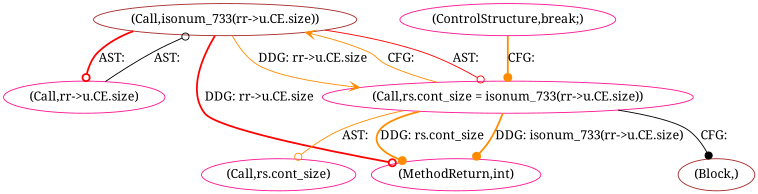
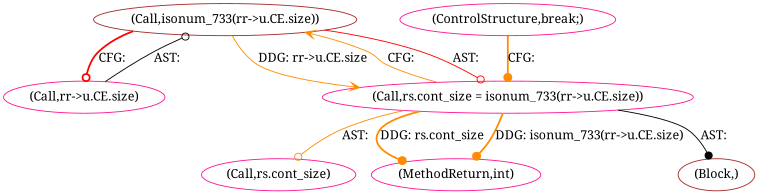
edge "(Call,isonum_733(rr->u.CE.size))" -> "(Call,rr->u.CE.size)": label "AST: " -> "CFG: "
edge "(Call,isonum_733(rr->u.CE.size))" -> "(MethodReturn,int)": removed, label "DDG: rr->u.CE.size"
edge "(Call,rs.cont_size = isonum_733(rr->u.CE.size))" -> "(Block,)": label "CFG: " -> "AST: "
